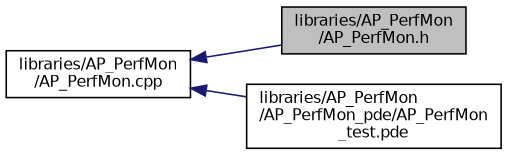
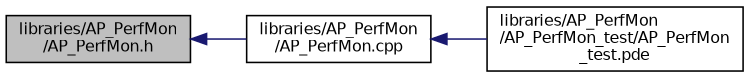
edge "libraries/AP_PerfMon /AP_PerfMon.h" -> "libraries/AP_PerfMon /AP_PerfMon.cpp": reversed
node "libraries/AP_PerfMon /AP_PerfMon_pde/AP_PerfMon _test.pde": label "libraries/AP_PerfMon /AP_PerfMon_pde/AP_PerfMon _test.pde" -> "libraries/AP_PerfMon /AP_PerfMon_test/AP_PerfMon _test.pde"
